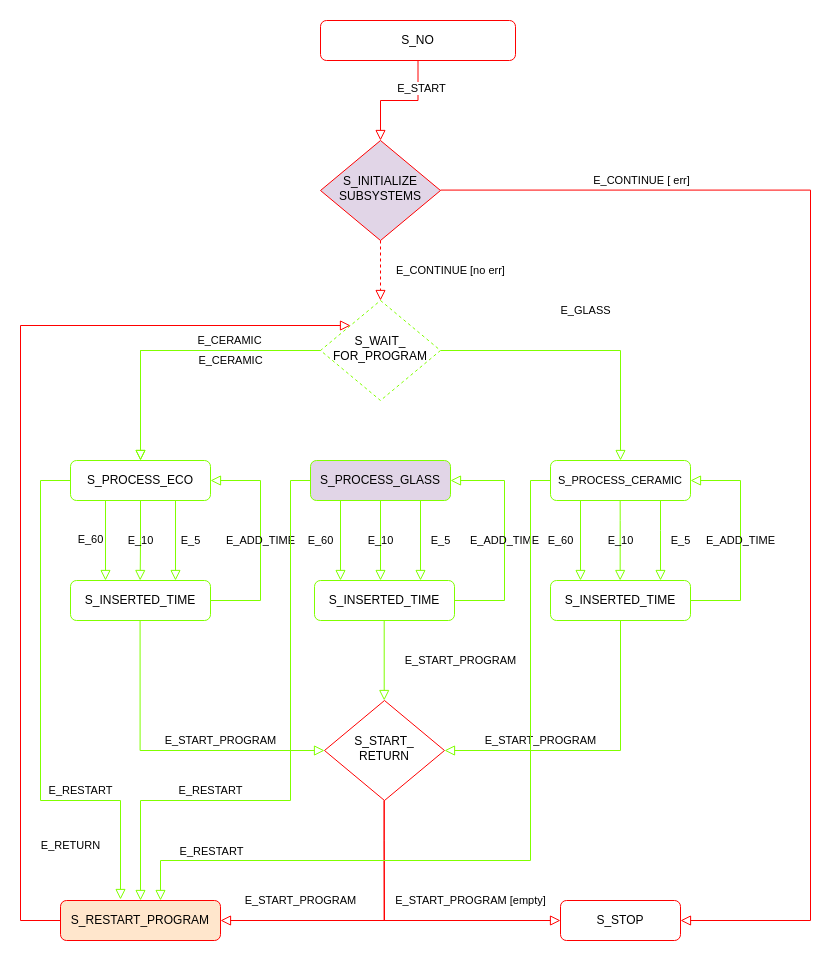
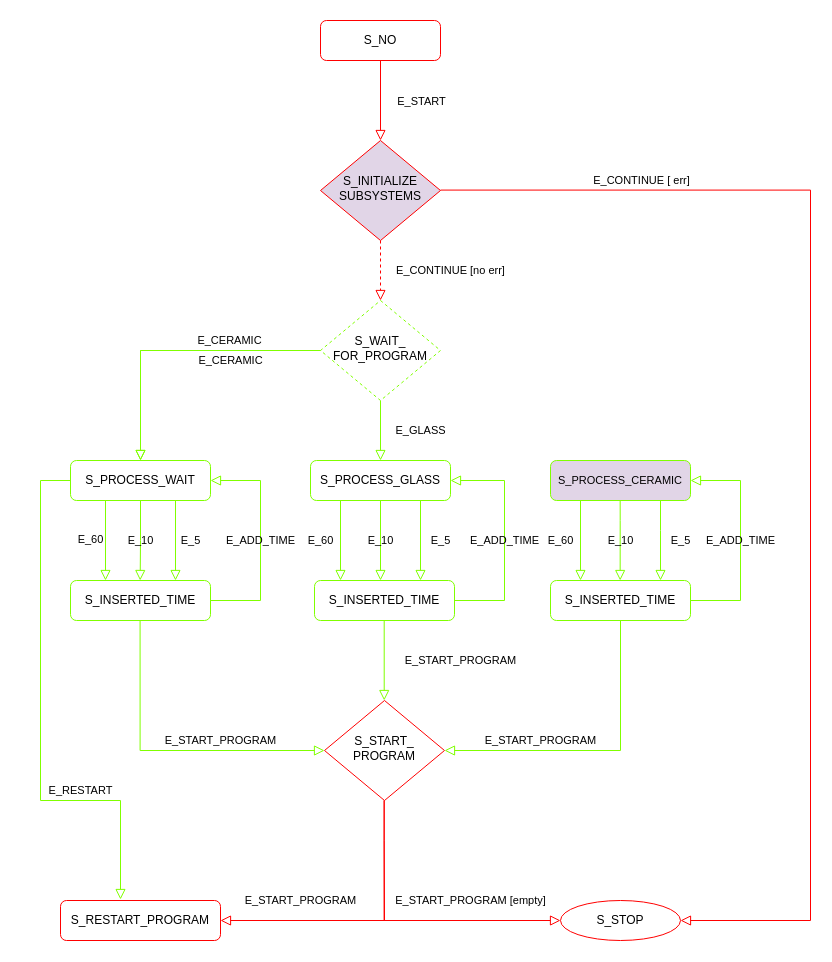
node "S_NO": size 195x40 -> 120x40
edge "S_WAIT_ FOR_PROGRAM" -> "S_PROCESS_CERAMIC": now "S_WAIT_ FOR_PROGRAM" -> "S_PROCESS_GLASS"
node "S_PROCESS_ECO": label "S_PROCESS_ECO" -> "S_PROCESS_WAIT"
node "S_PROCESS_GLASS": fillcolor #e1d5e7 -> #ffffff
node "S_PROCESS_CERAMIC": fillcolor #ffffff -> #e1d5e7
edge "S_RESTART_PROGRAM" -> "S_WAIT_ FOR_PROGRAM": removed, label "E_RETURN"
edge "S_PROCESS_GLASS" -> "S_RESTART_PROGRAM": removed, label "E_RESTART"
node "S_START_ RETURN": label "S_START_ RETURN" -> "S_START_ PROGRAM"
edge "S_PROCESS_CERAMIC" -> "S_RESTART_PROGRAM": removed, label "E_RESTART"
node "S_RESTART_PROGRAM": fillcolor #ffe6cc -> #ffffff
node "S_STOP": shape rounded rectangle -> ellipse
